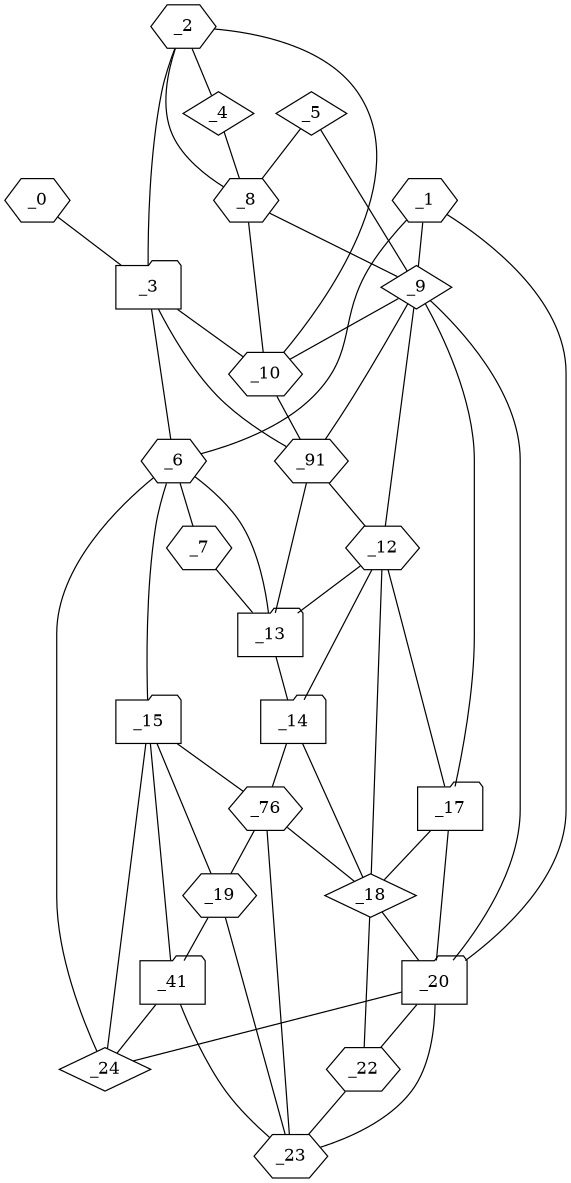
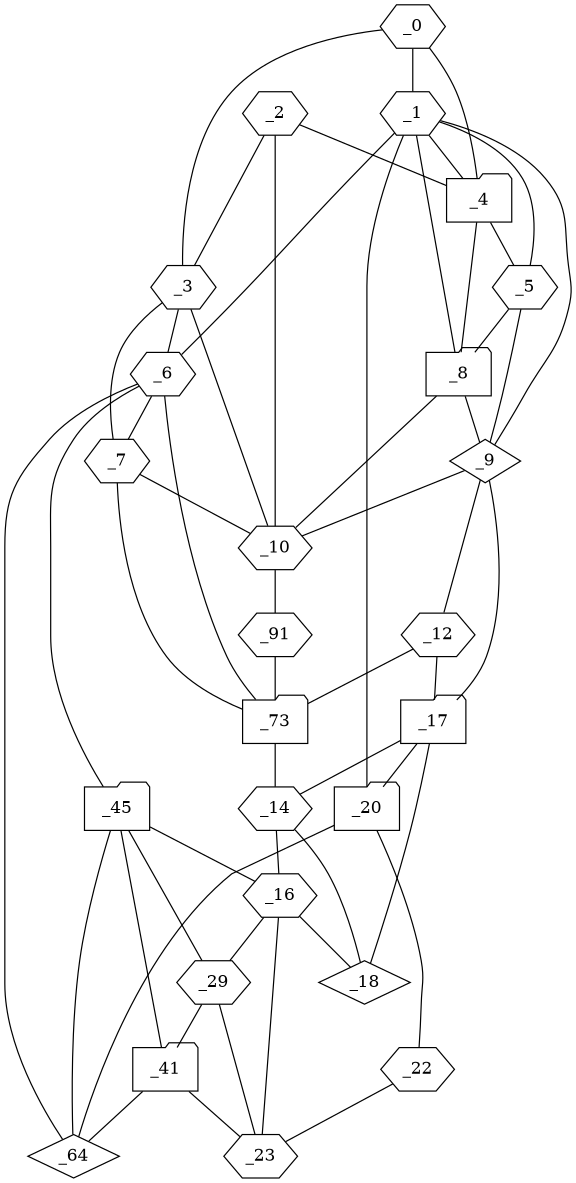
edge "_0" -- "_1": added
edge "_0" -- "_4": added
node "_4": shape diamond -> folder
node "_5": shape diamond -> hexagon
edge "_2" -- "_8": now "_1" -- "_8"
edge "_1" -- "_4": added
edge "_1" -- "_5": added
node "_8": shape hexagon -> folder
edge "_4" -- "_5": added
node "_3": shape folder -> hexagon
edge "_9" -- "_91": removed
edge "_3" -- "_91": now "_3" -- "_7"
edge "_7" -- "_10": added
edge "_91" -- "_12": removed
edge "_9" -- "_20": removed
node "_13": label "_13" -> "_73"
edge "_12" -- "_14": now "_17" -- "_14"
node "_15": label "_15" -> "_45"
node "_14": shape folder -> hexagon
edge "_12" -- "_18": removed
node "_76": label "_76" -> "_16"
node "_19": label "_19" -> "_29"
edge "_18" -- "_20": removed
edge "_18" -- "_22": removed
node "_24": label "_24" -> "_64"
edge "_20" -- "_23": removed
